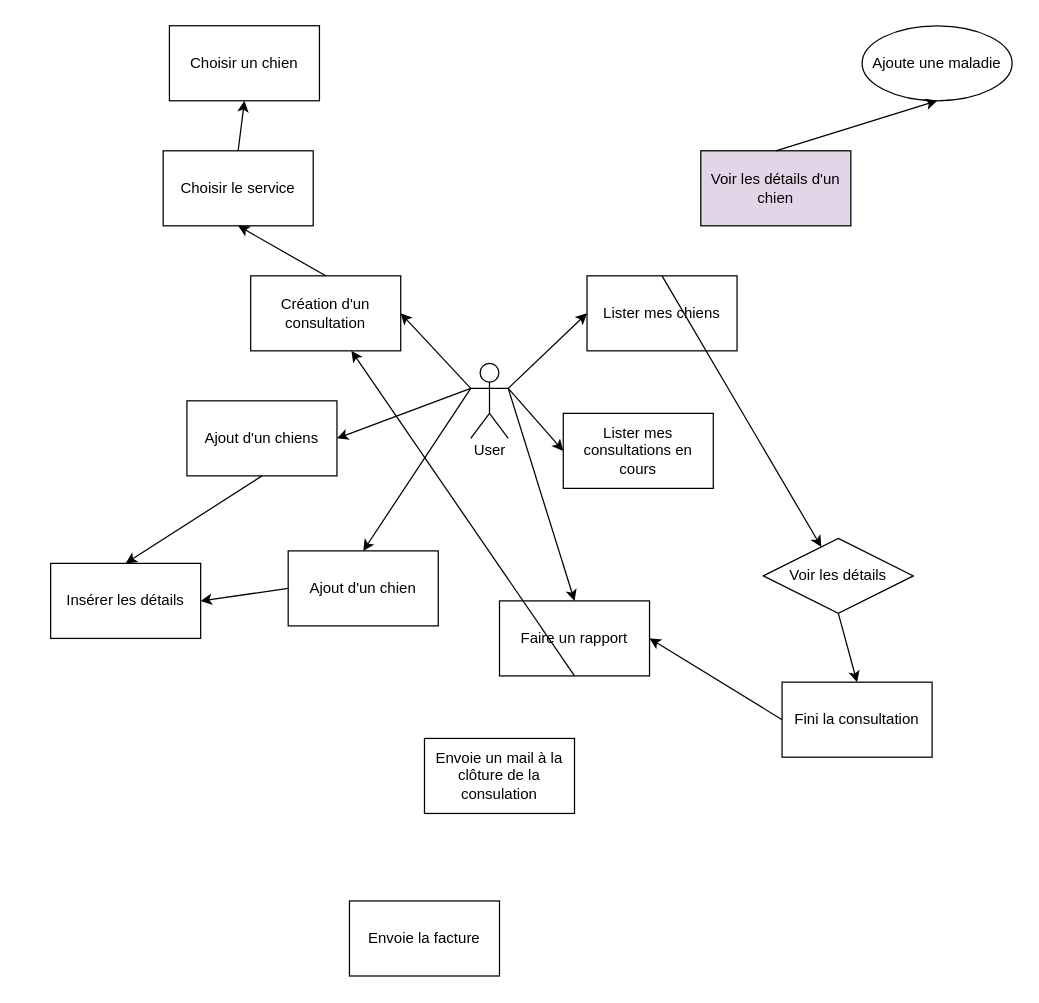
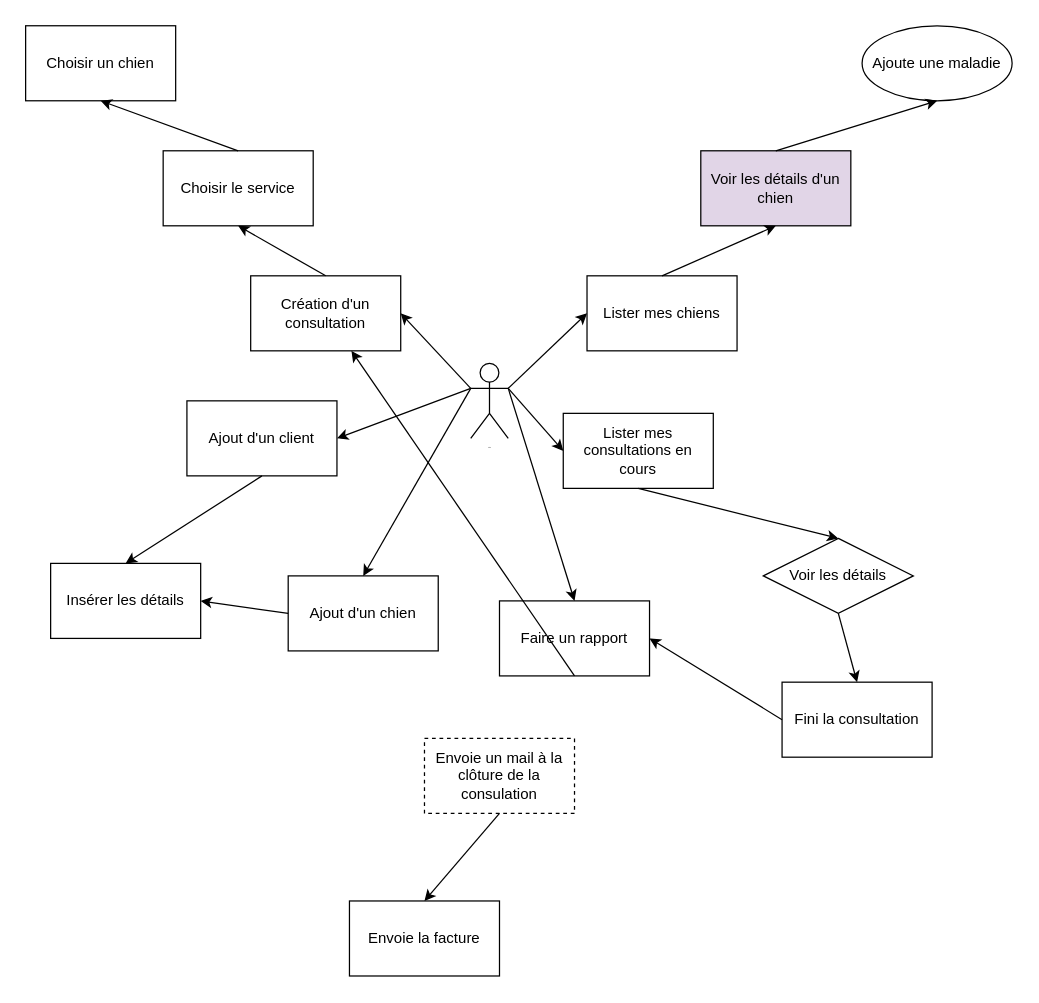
node "Choisir un chien": moved (244, 63) -> (101, 63)
edge "Lister mes chiens" -> "Voir les détails": now "Lister mes chiens" -> "Voir les détails d'un chien"
node "Ajout d'un chiens": label "Ajout d'un chiens" -> "Ajout d'un client"
node "User": removed
edge "Lister mes consultations en cours" -> "Voir les détails": added
node "Ajout d'un chien": moved (363, 588) -> (363, 613)
node "Envoie un mail à la clôture de la consulation": style solid -> dashed
edge "Envoie un mail à la clôture de la consulation" -> "Envoie la facture": added
